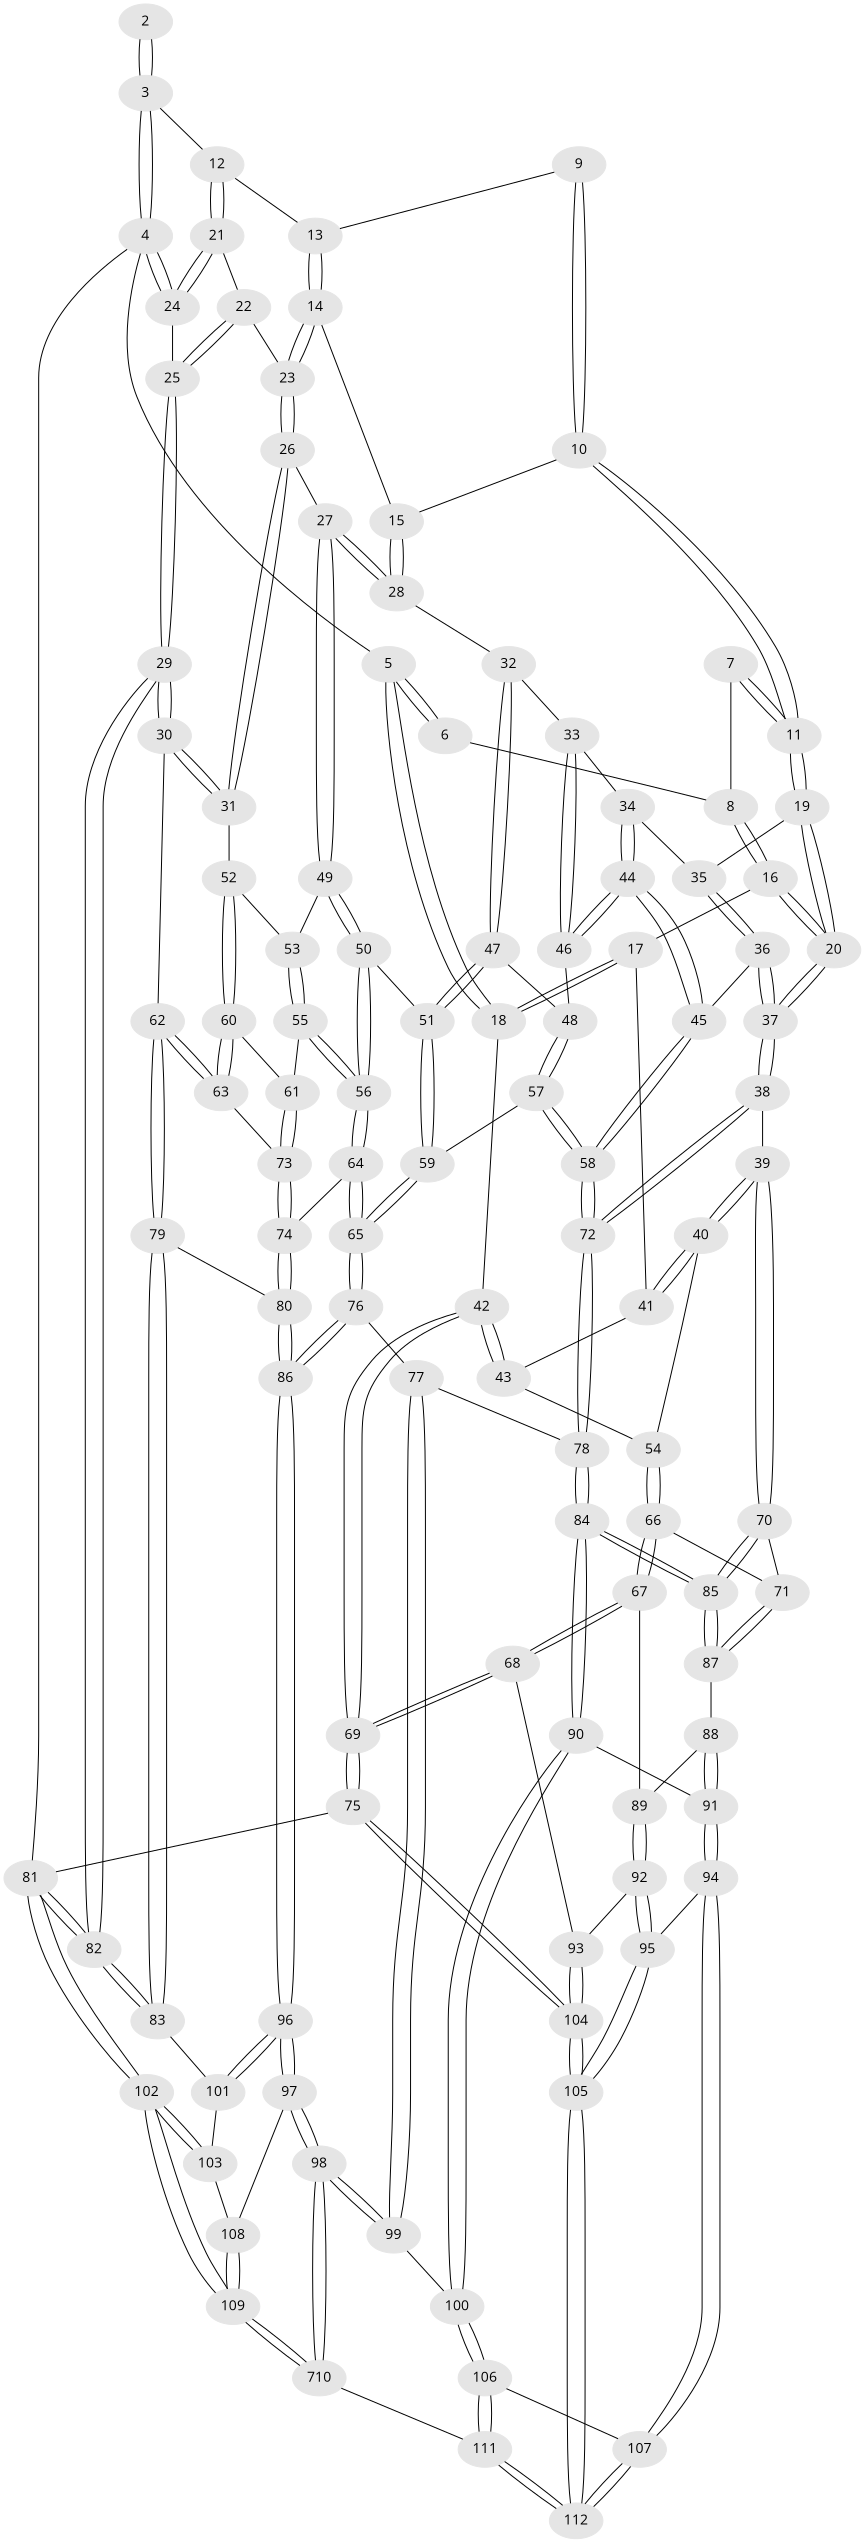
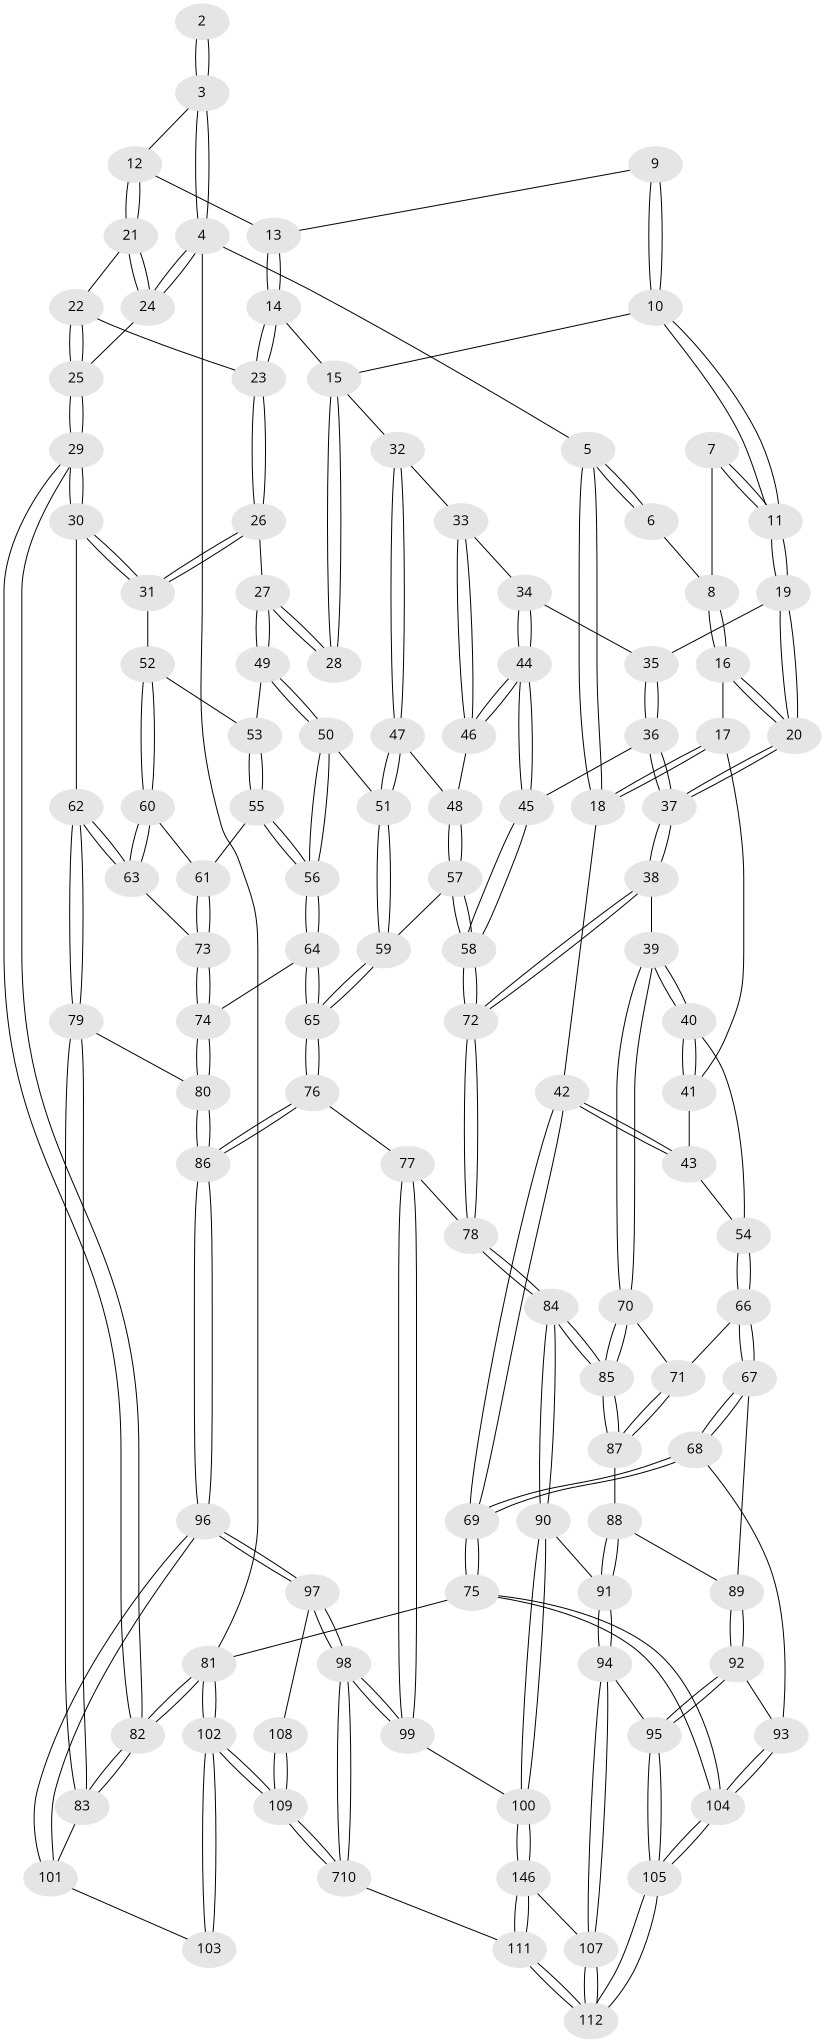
edge "28" -- "32": now "15" -- "32"
edge "103" -- "108": removed
node "106": label "106" -> "146"
